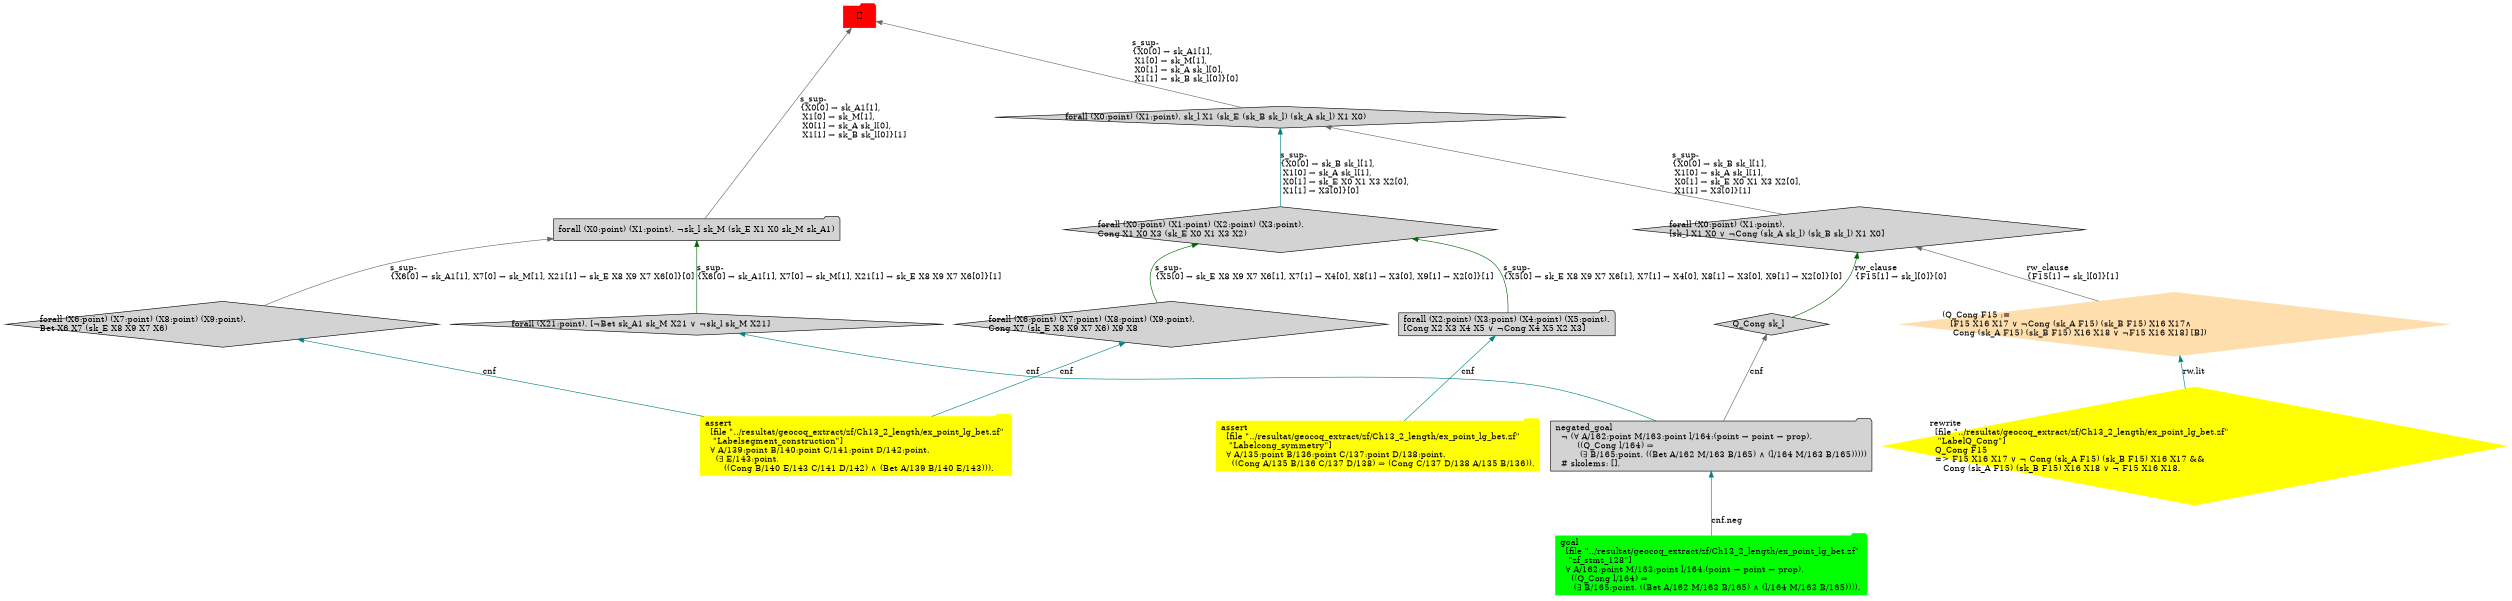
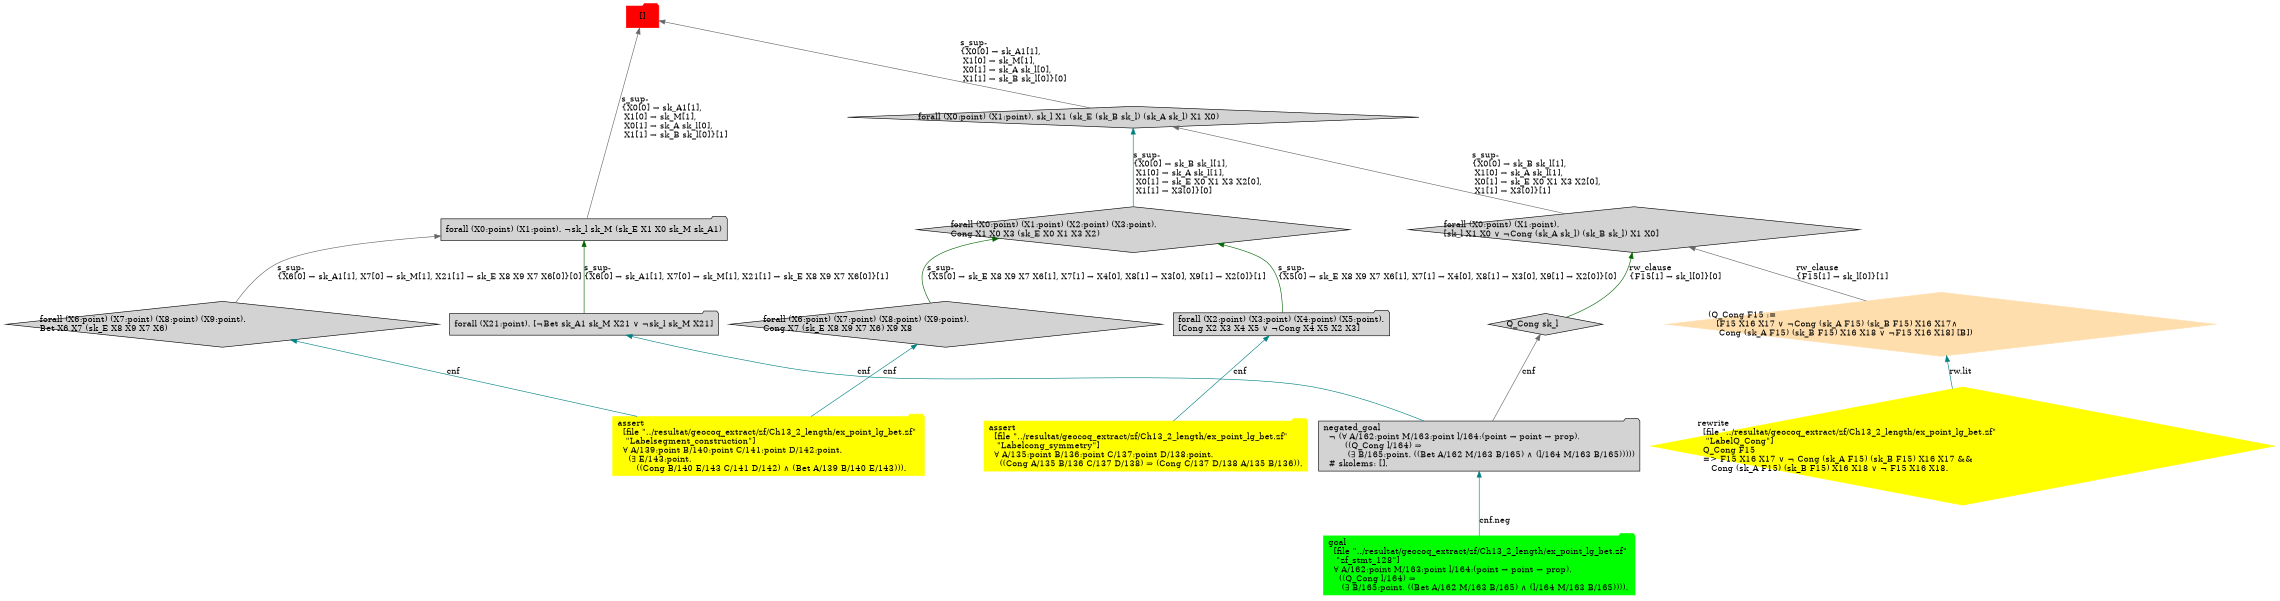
node "forall (X21:point). [¬Bet sk_A1 sk_M X21 ∨ ¬sk_l sk_M X21]": shape diamond -> folder
